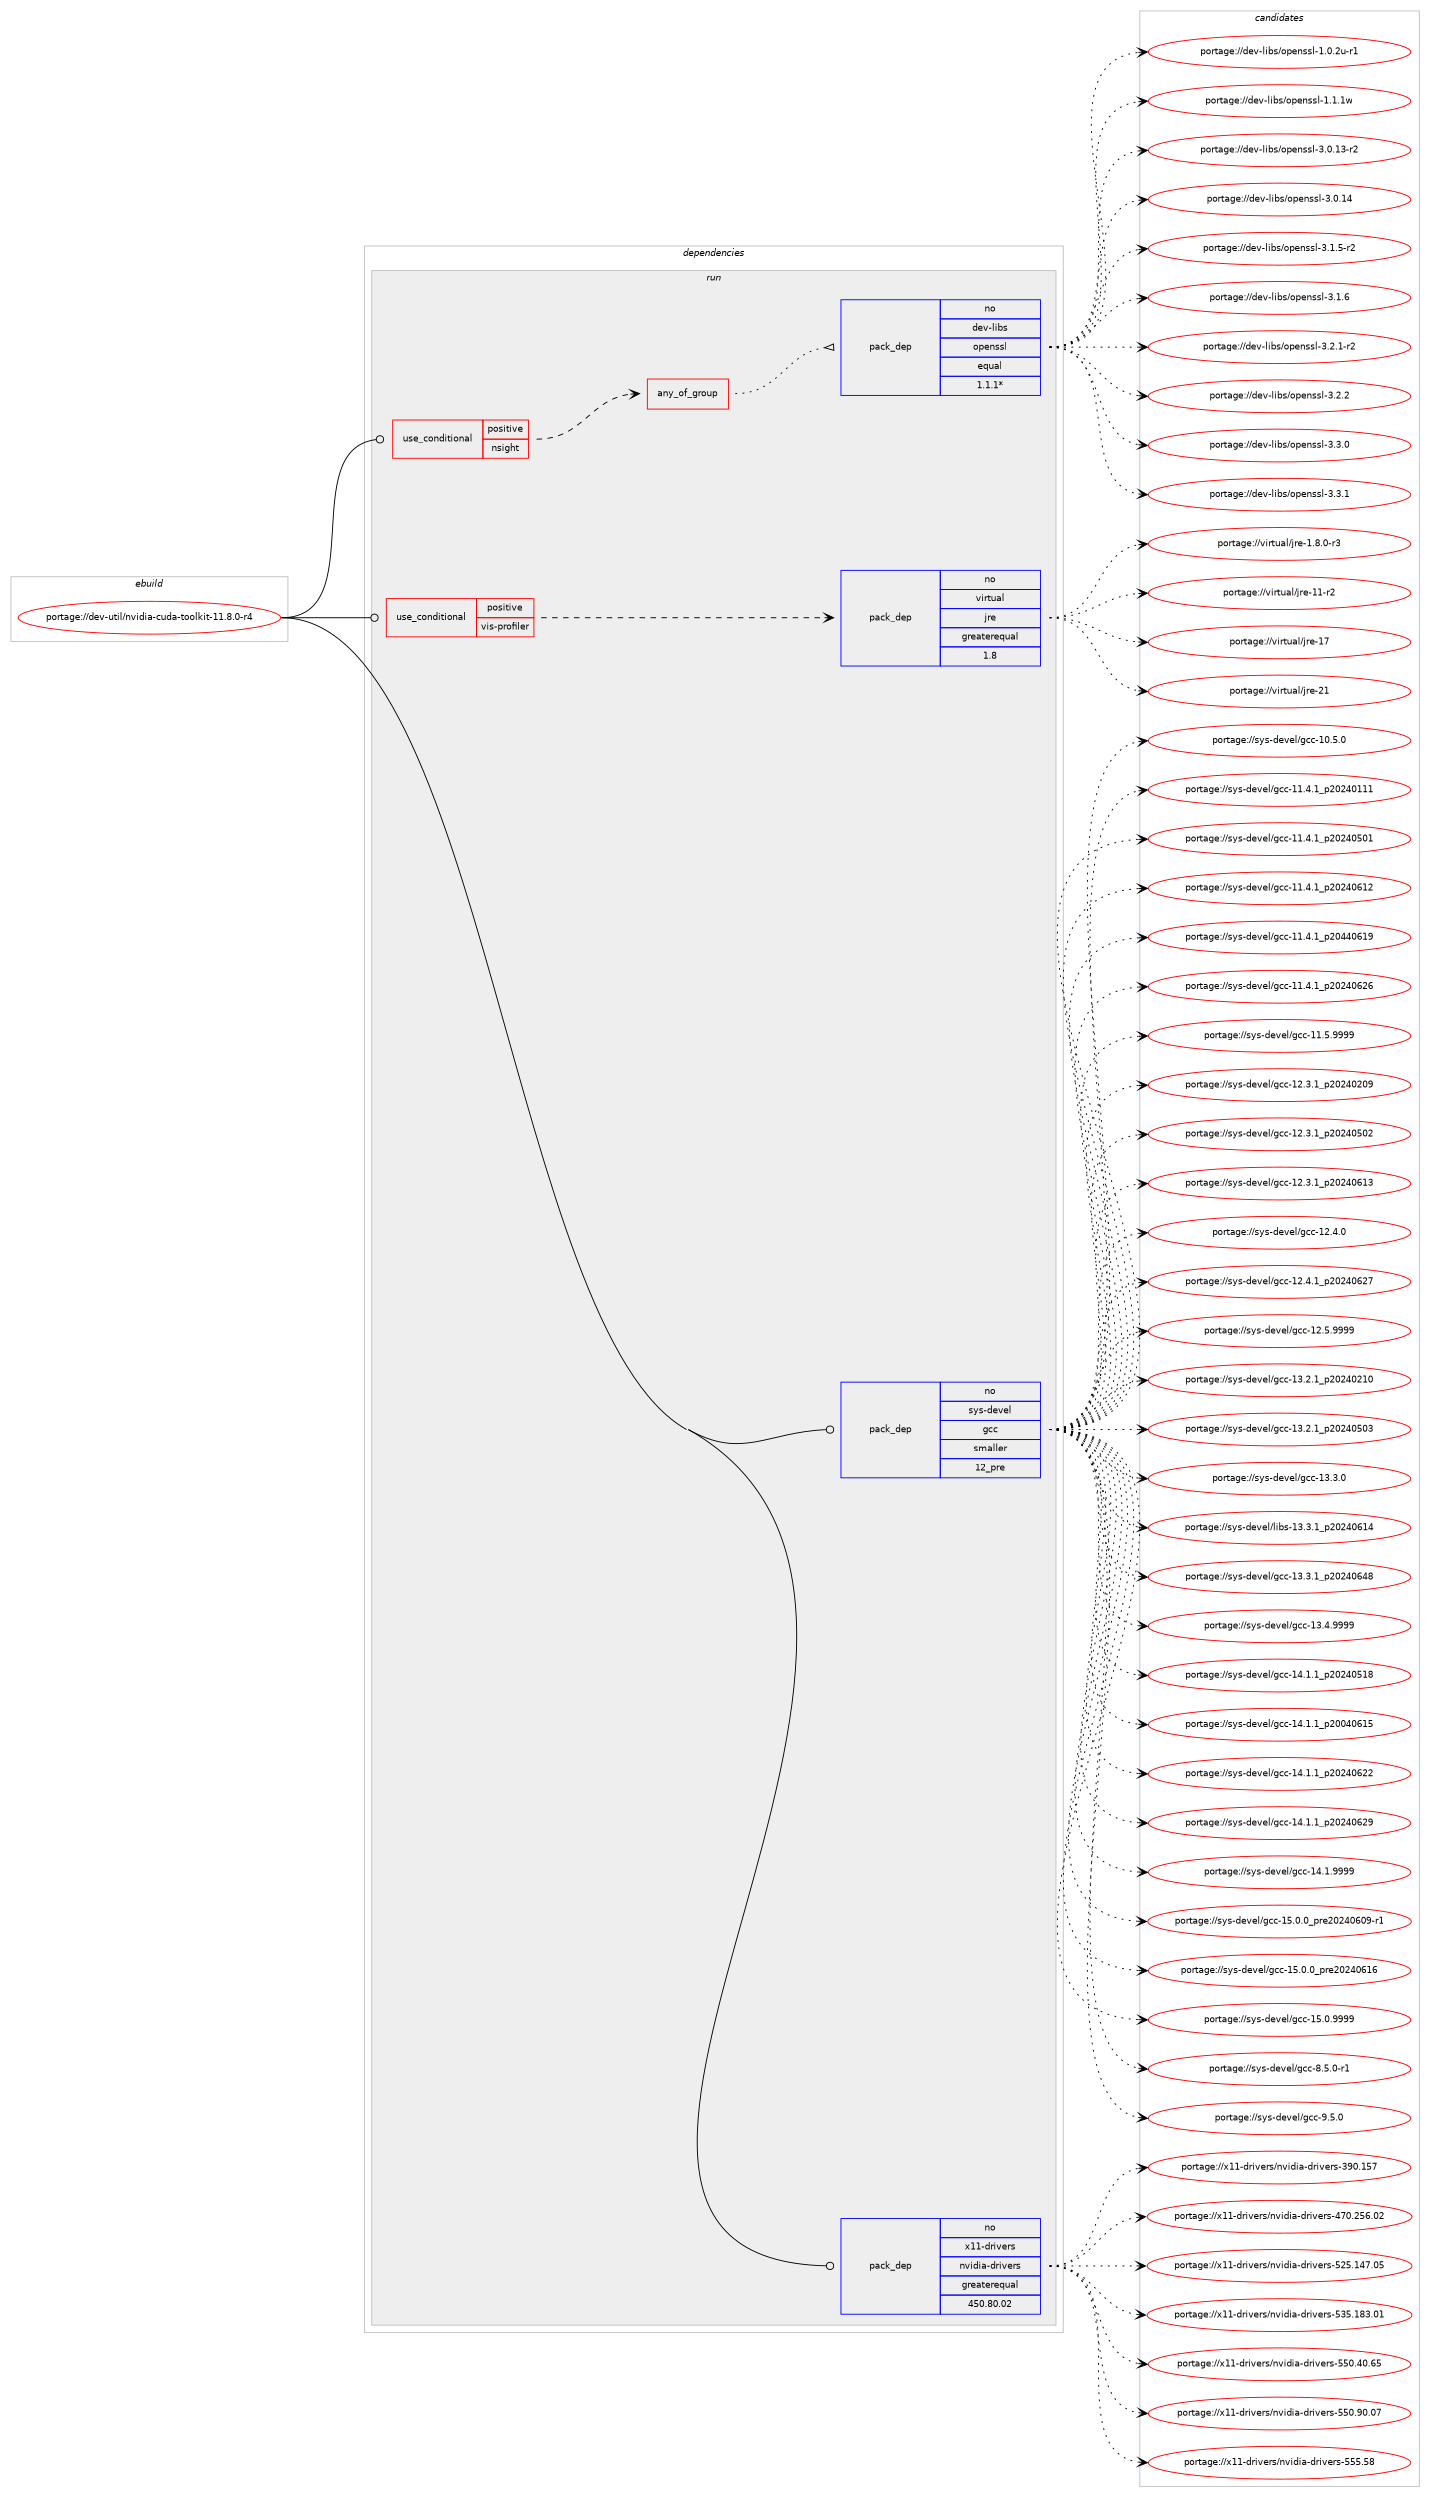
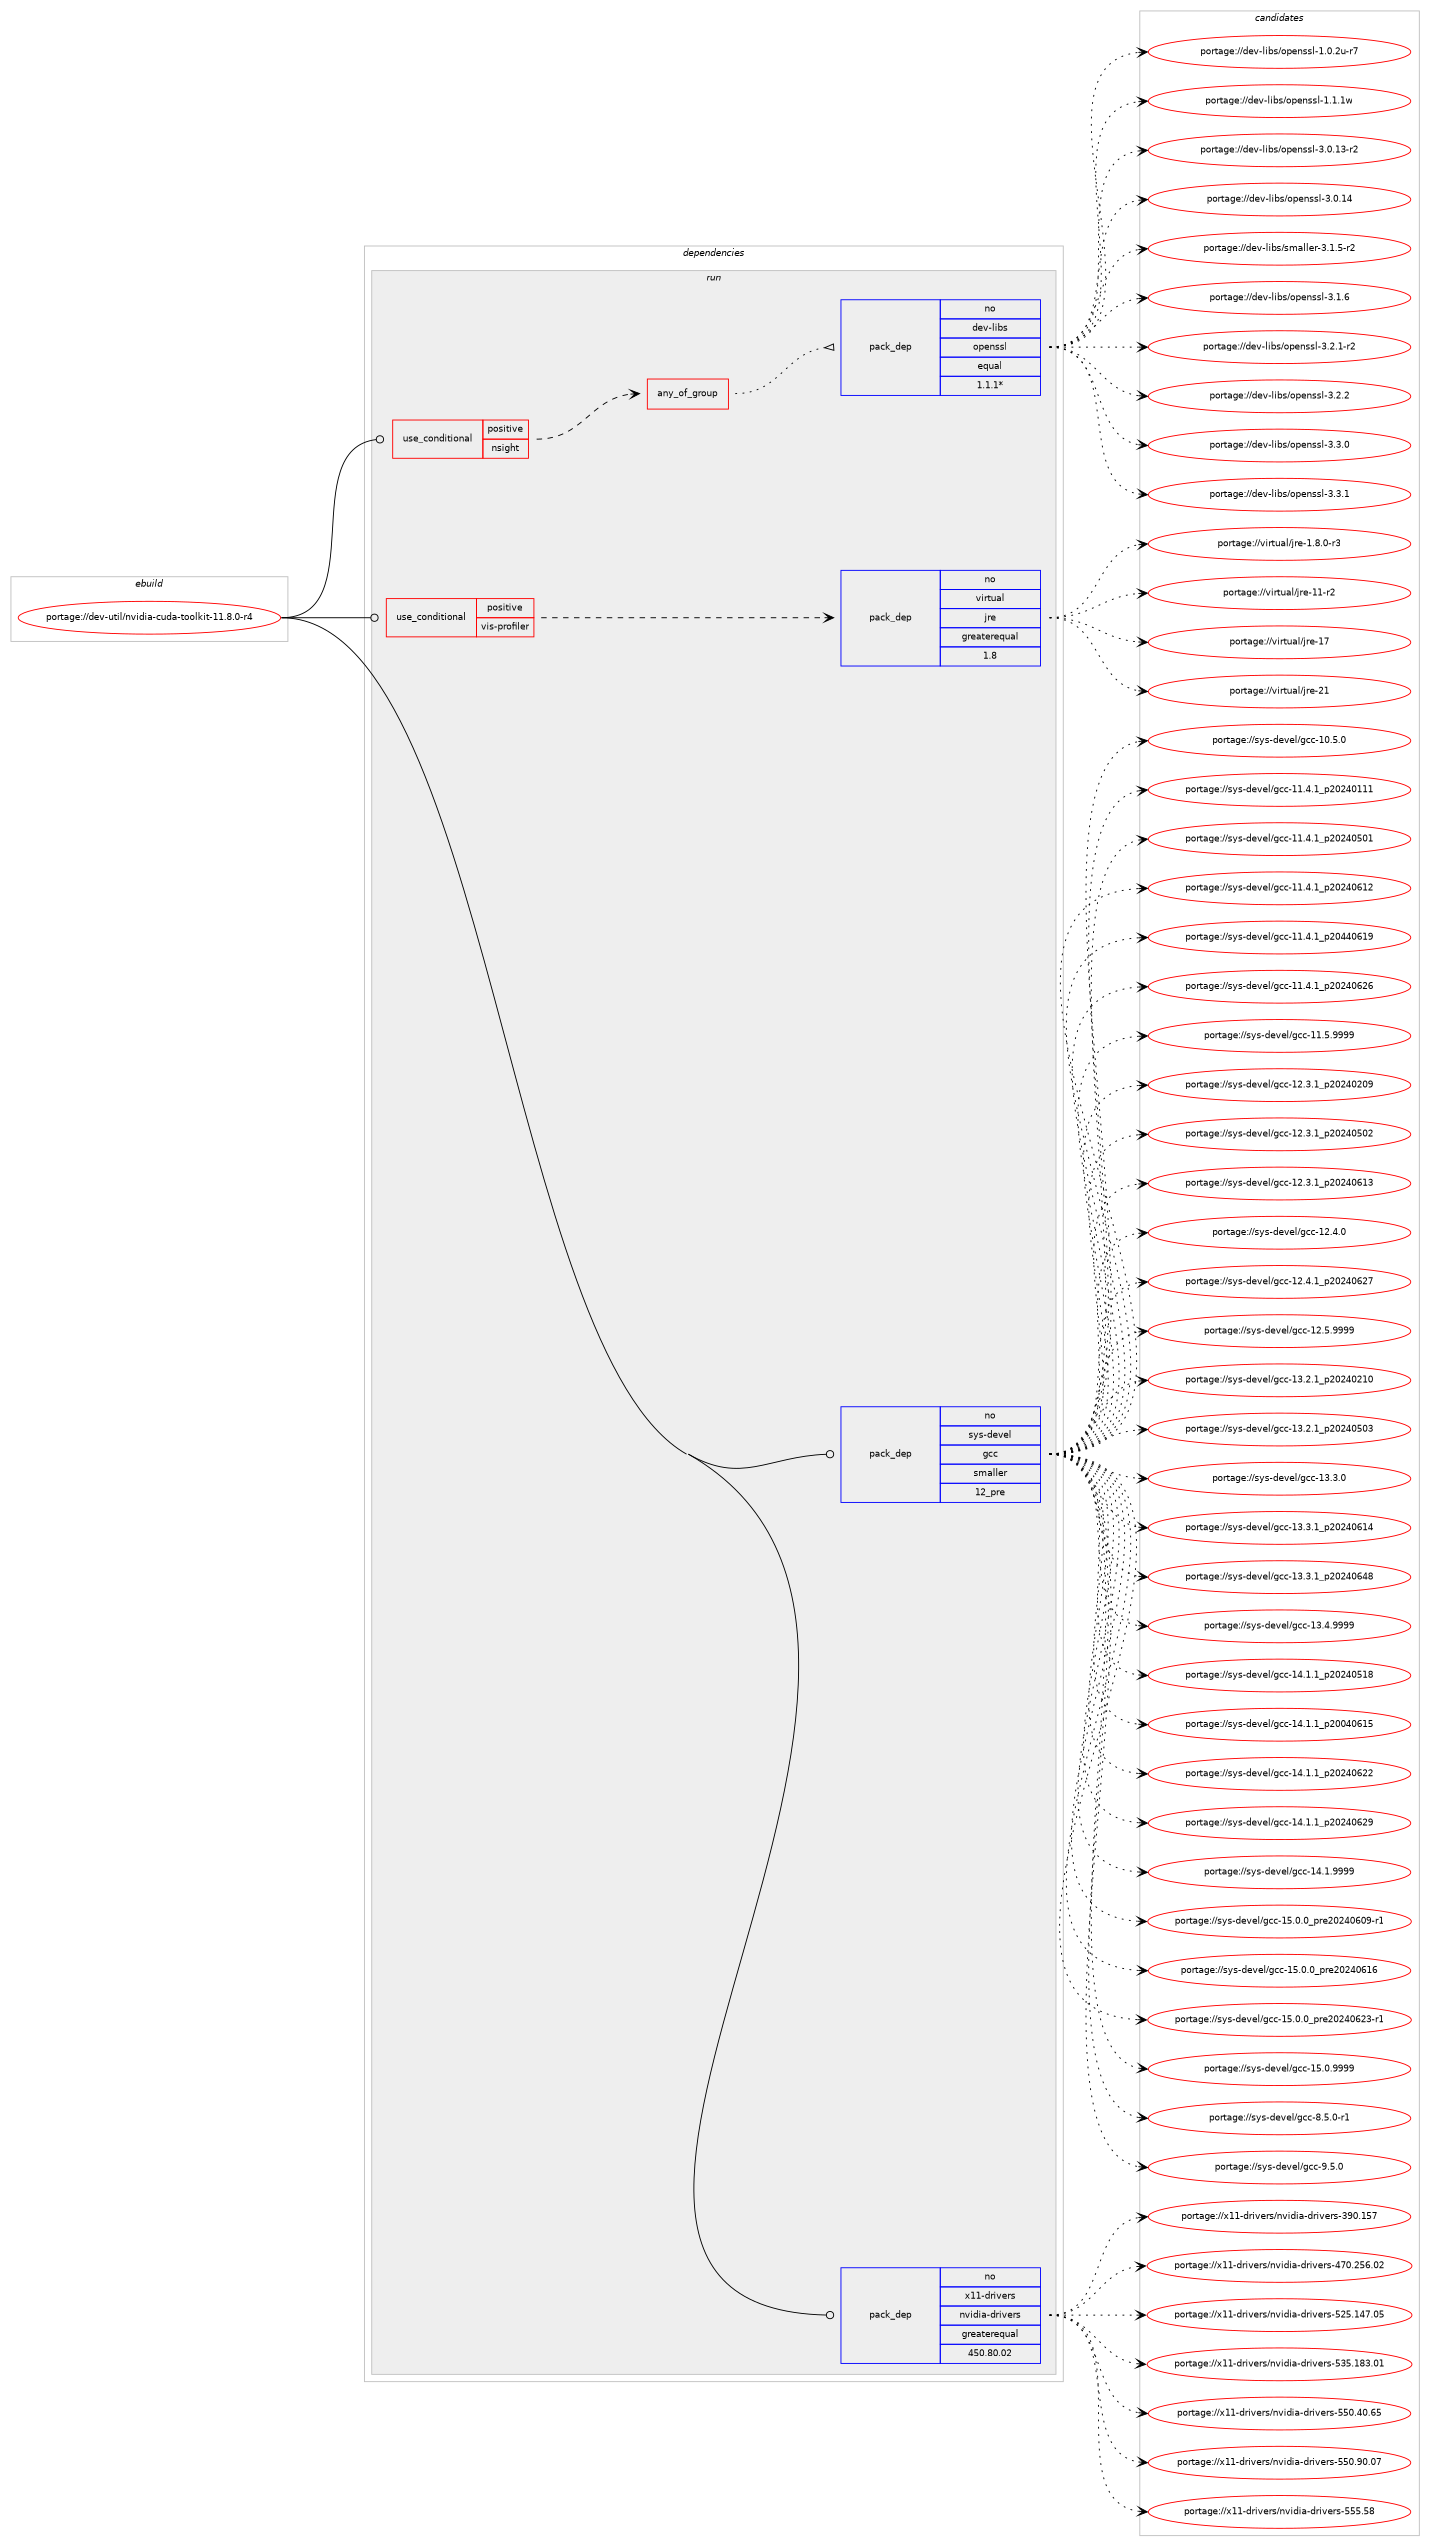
node "portage://dev-libs/openssl-1.0.2u-r1": label "portage://dev-libs/openssl-1.0.2u-r1" -> "portage://dev-libs/openssl-1.0.2u-r7"
node "portage://dev-libs/openssl-3.1.5-r2": label "portage://dev-libs/openssl-3.1.5-r2" -> "portage://dev-libs/smaller-3.1.5-r2"
node "portage://sys-devel/libs-13.3.1_p20240614": label "portage://sys-devel/libs-13.3.1_p20240614" -> "portage://sys-devel/gcc-13.3.1_p20240614"
node "portage://sys-devel/gcc-15.0.0_pre20240623-r1": added
